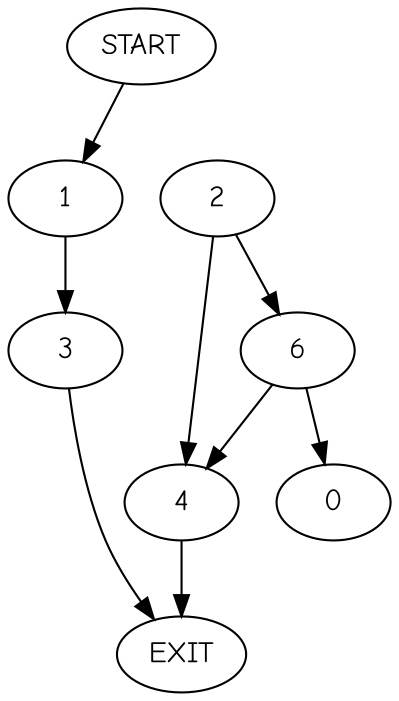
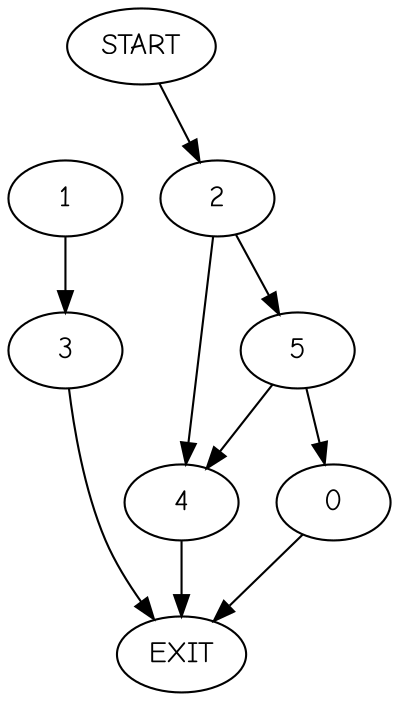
edge "START" -> "1": now "START" -> "2"
node "6": label "6" -> "5"
edge "0" -> "EXIT": added
